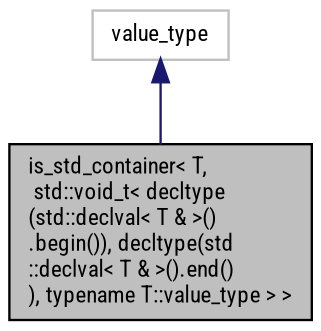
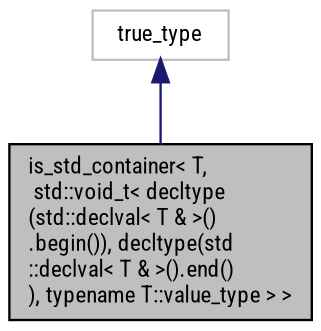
node "value_type": label "value_type" -> "true_type"
